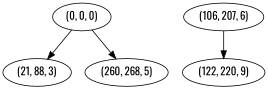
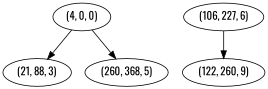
node "(0, 0, 0)": label "(0, 0, 0)" -> "(4, 0, 0)"
node "(106, 207, 6)": label "(106, 207, 6)" -> "(106, 227, 6)"
node "(260, 268, 5)": label "(260, 268, 5)" -> "(260, 368, 5)"
node "(122, 220, 9)": label "(122, 220, 9)" -> "(122, 260, 9)"
